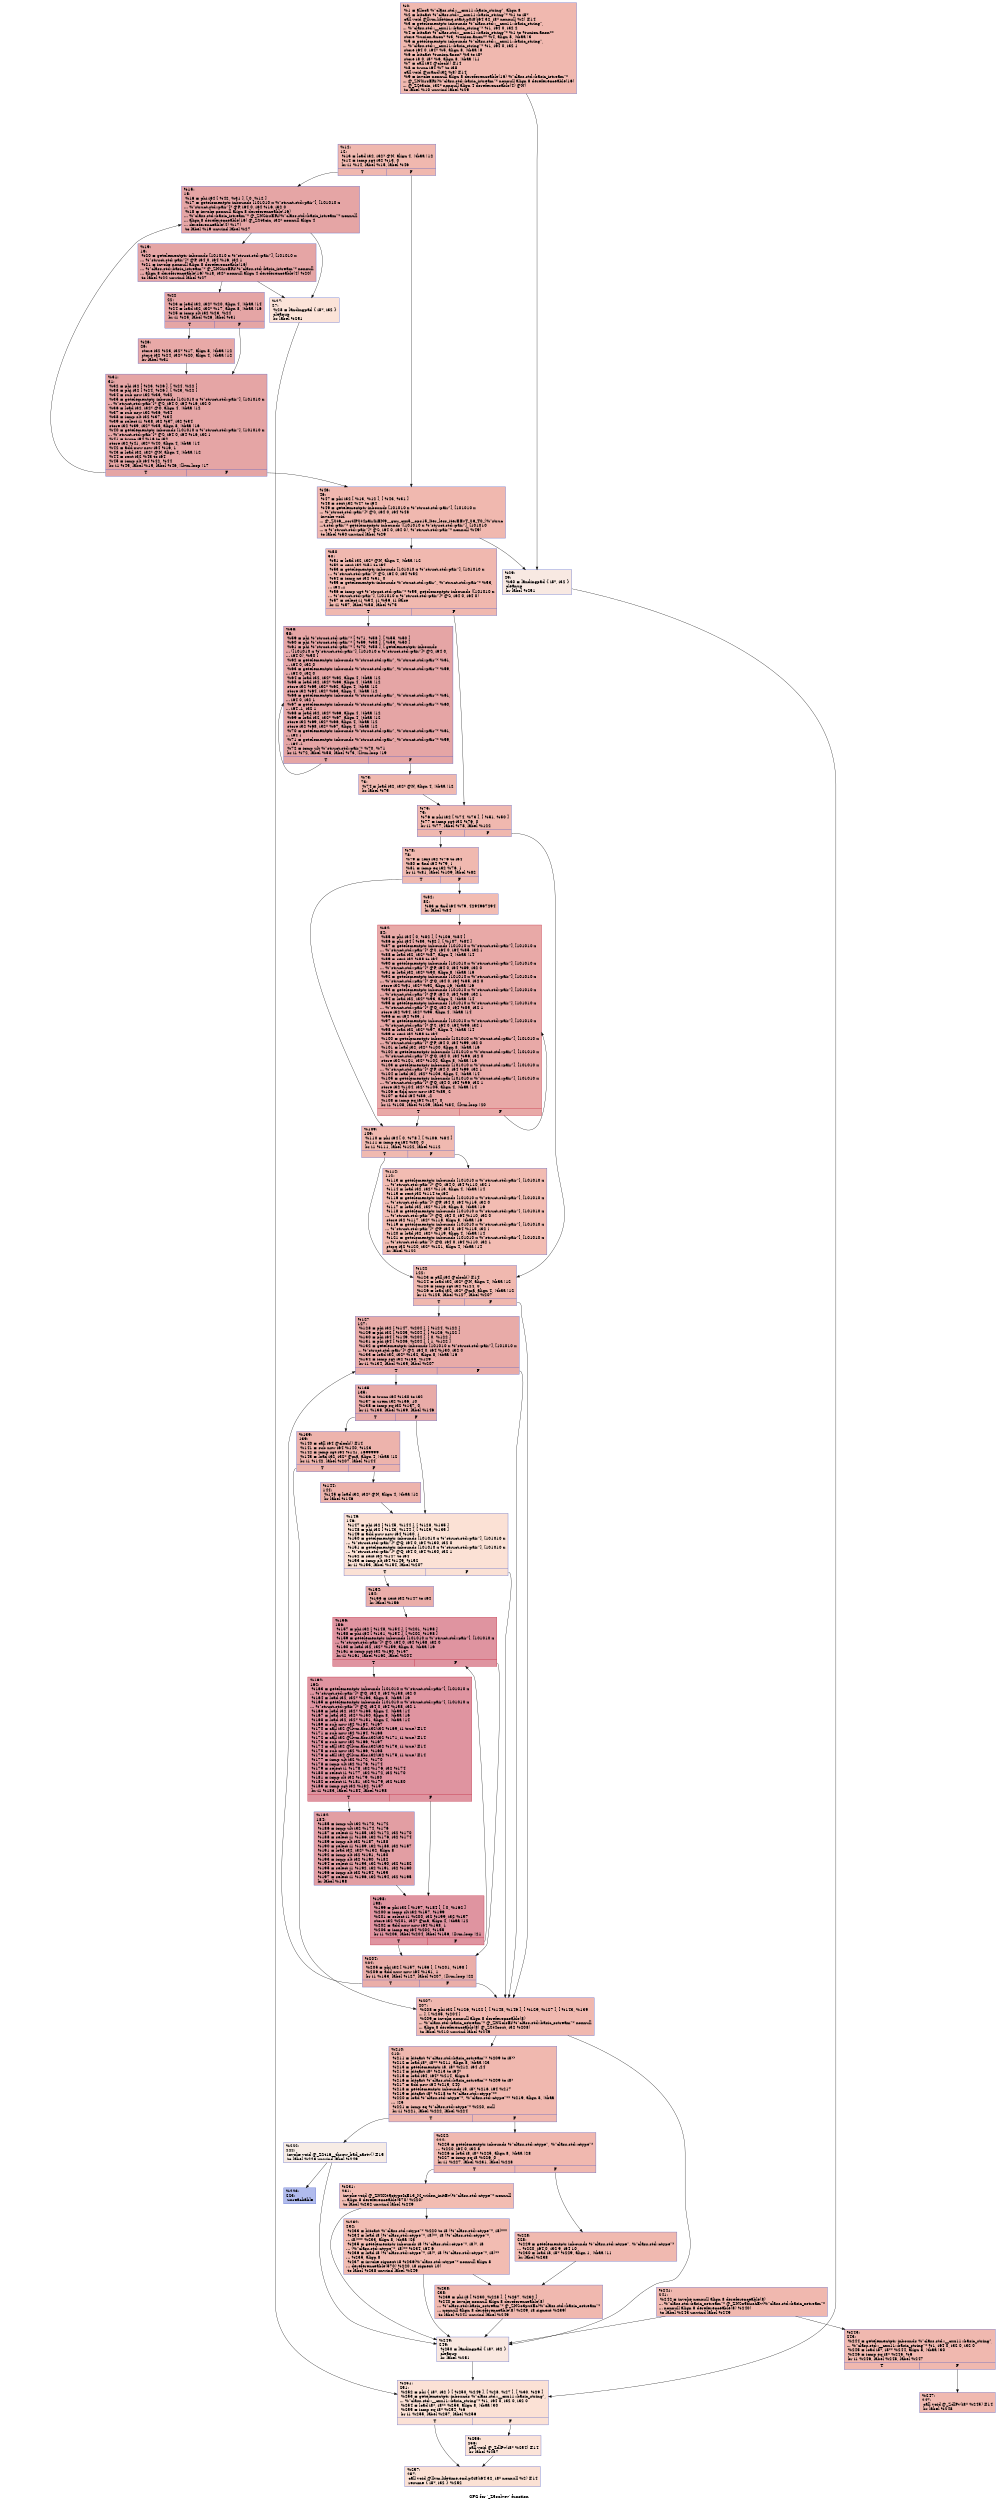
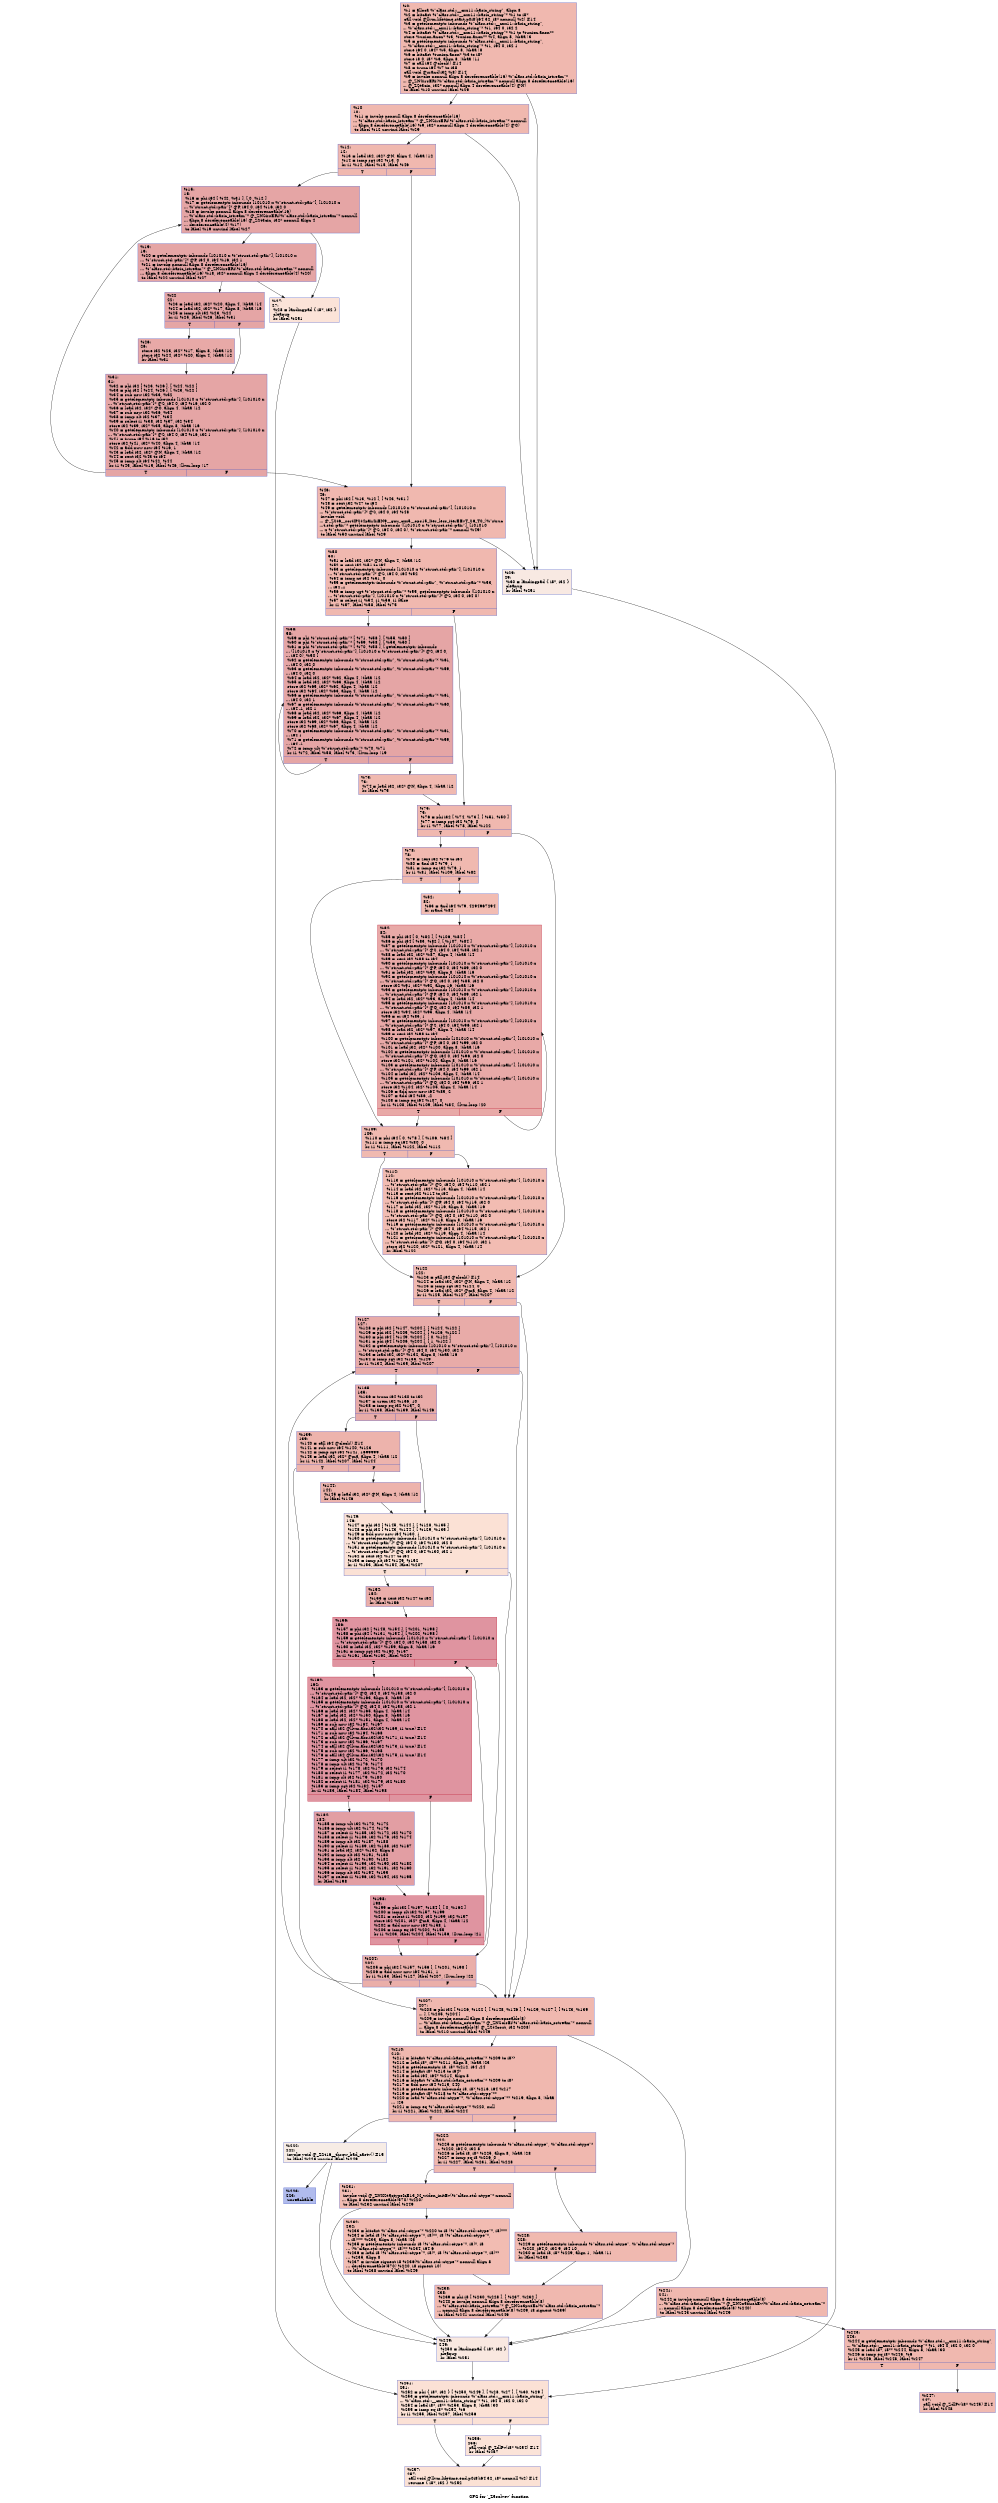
node "%10:": added
node "%82:": text "br label %84" -> "br srand %84"
